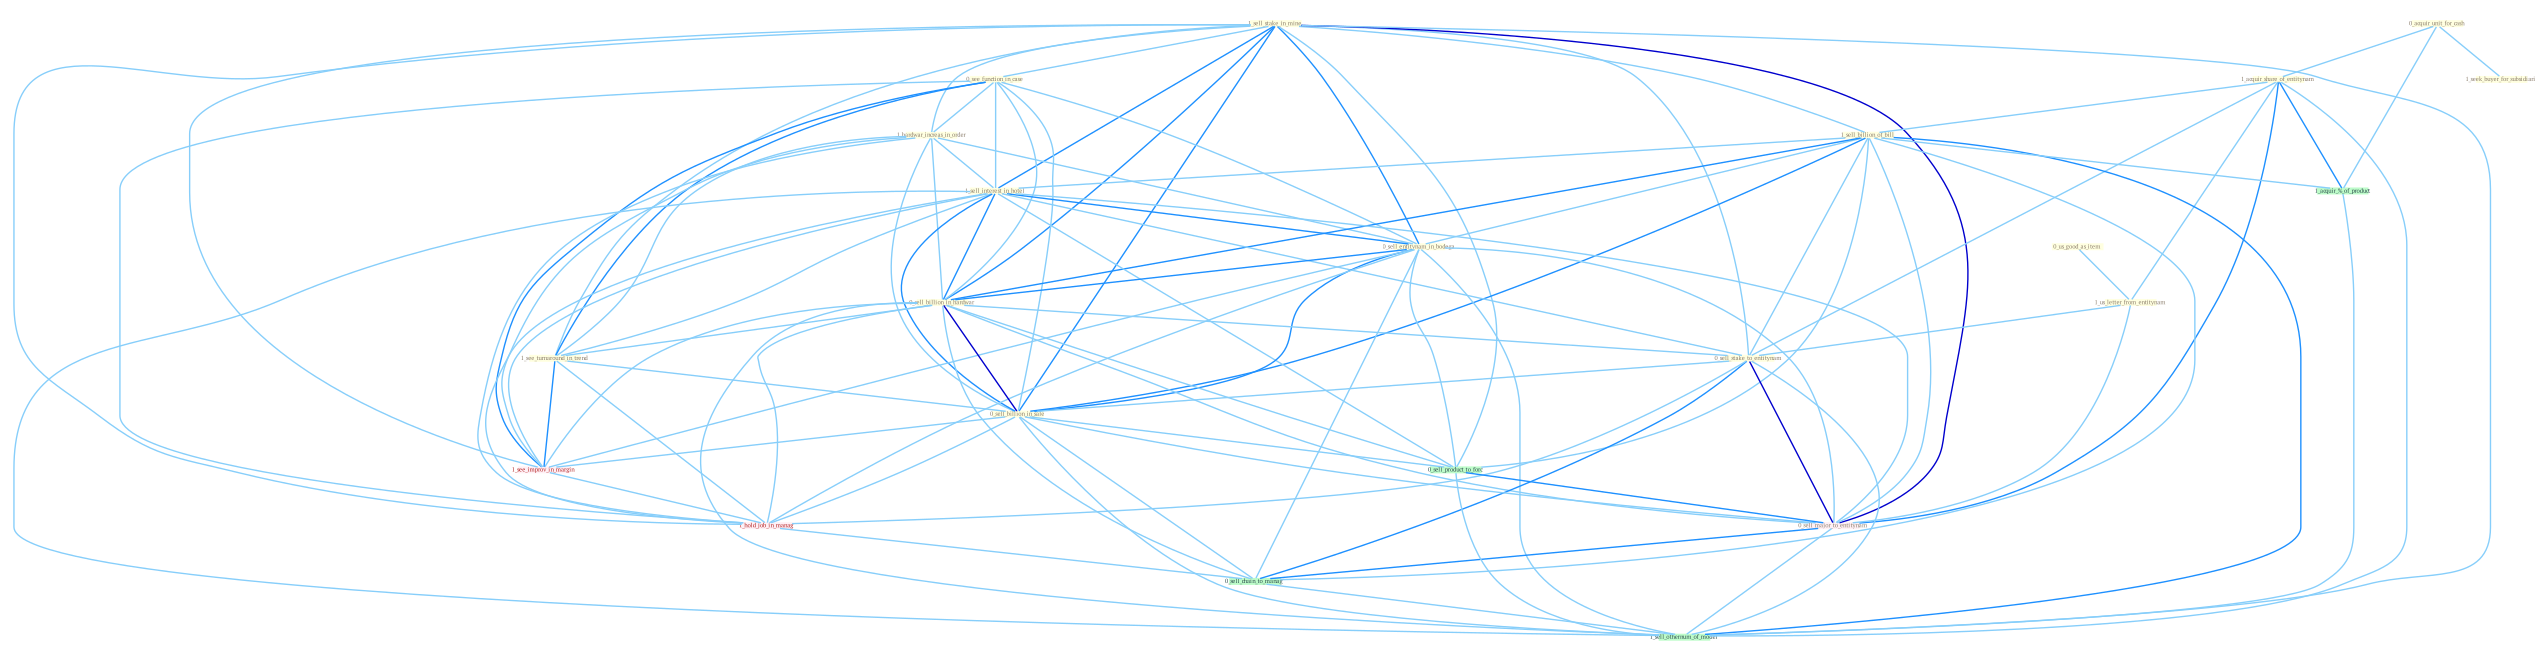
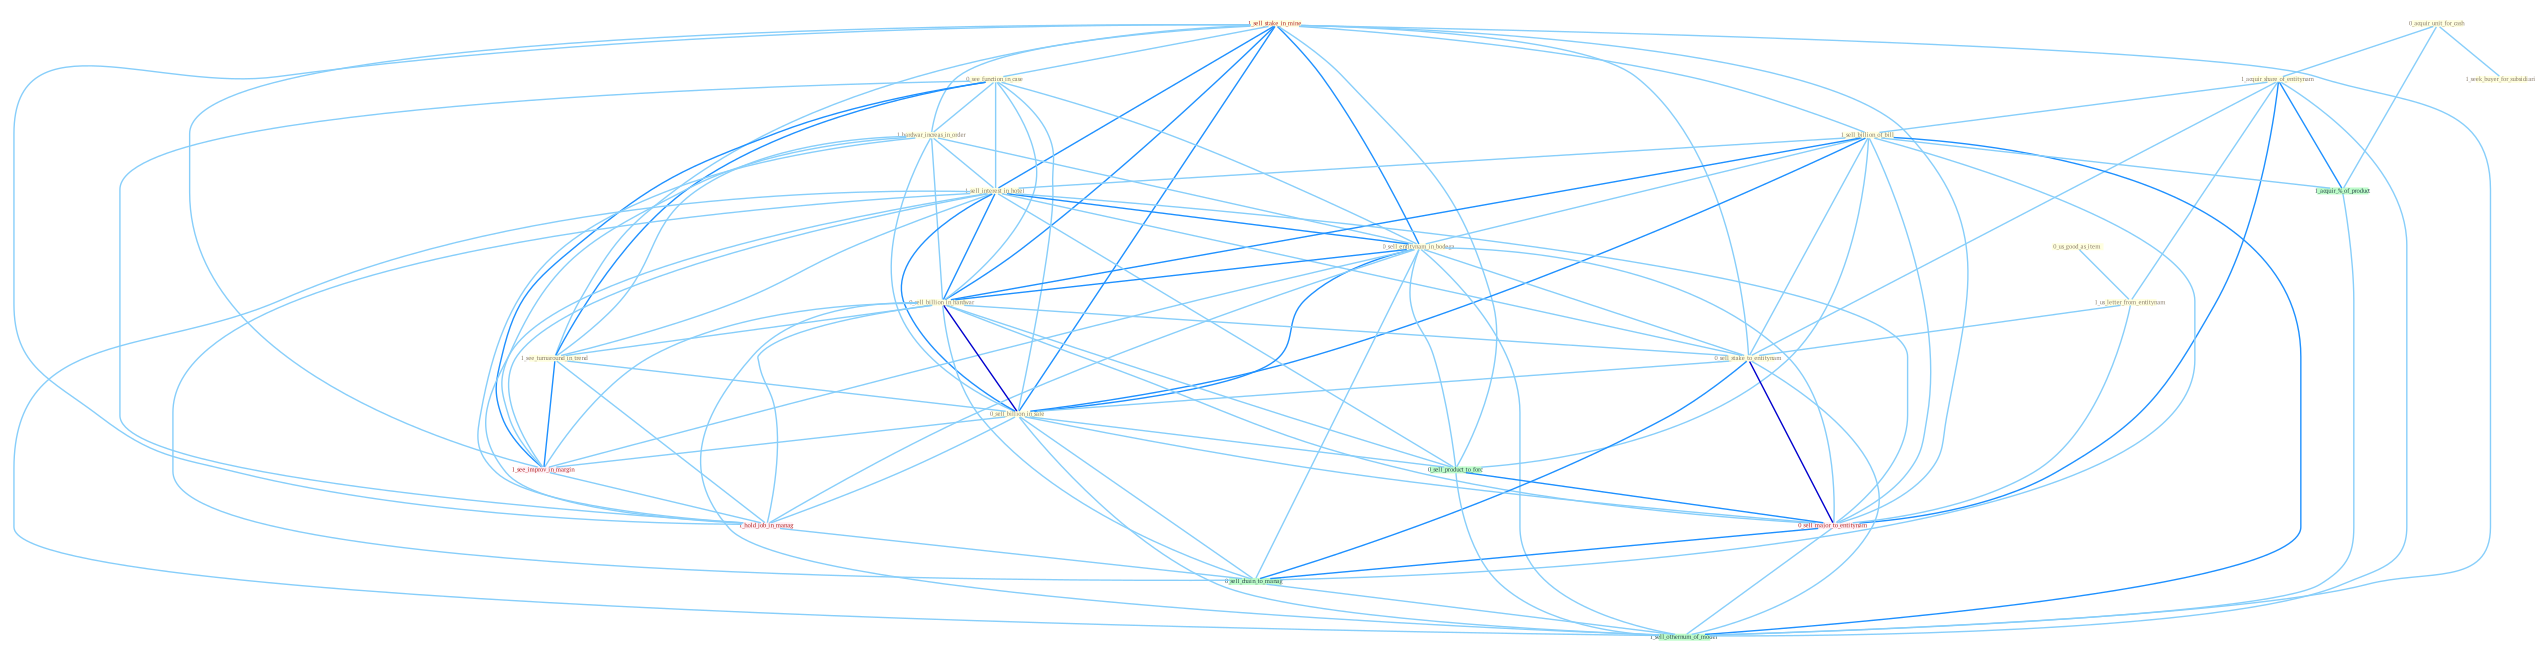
node "1_sell_stake_in_mine": fontcolor #8b7d6b -> #b22222
edge "1_sell_stake_in_mine" -- "0_sell_major_to_entitynam": color #0000cd -> #87cefa
edge "0_sell_stake_to_entitynam" -- "1_hold_job_in_manag": now "0_sell_stake_to_entitynam" -- "0_sell_entitynam_in_bodega"
edge "1_sell_interest_in_hotel" -- "0_sell_chain_to_manag": added
node "0_sell_major_to_entitynam": fontcolor #8b7d6b -> #b22222
